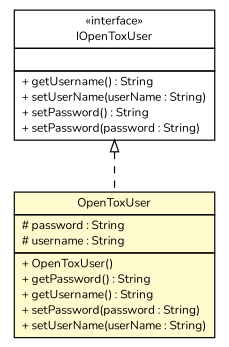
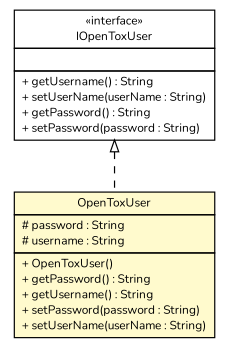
node "IOpenToxUser": text "+ setPassword() : String" -> "+ getPassword() : String"
